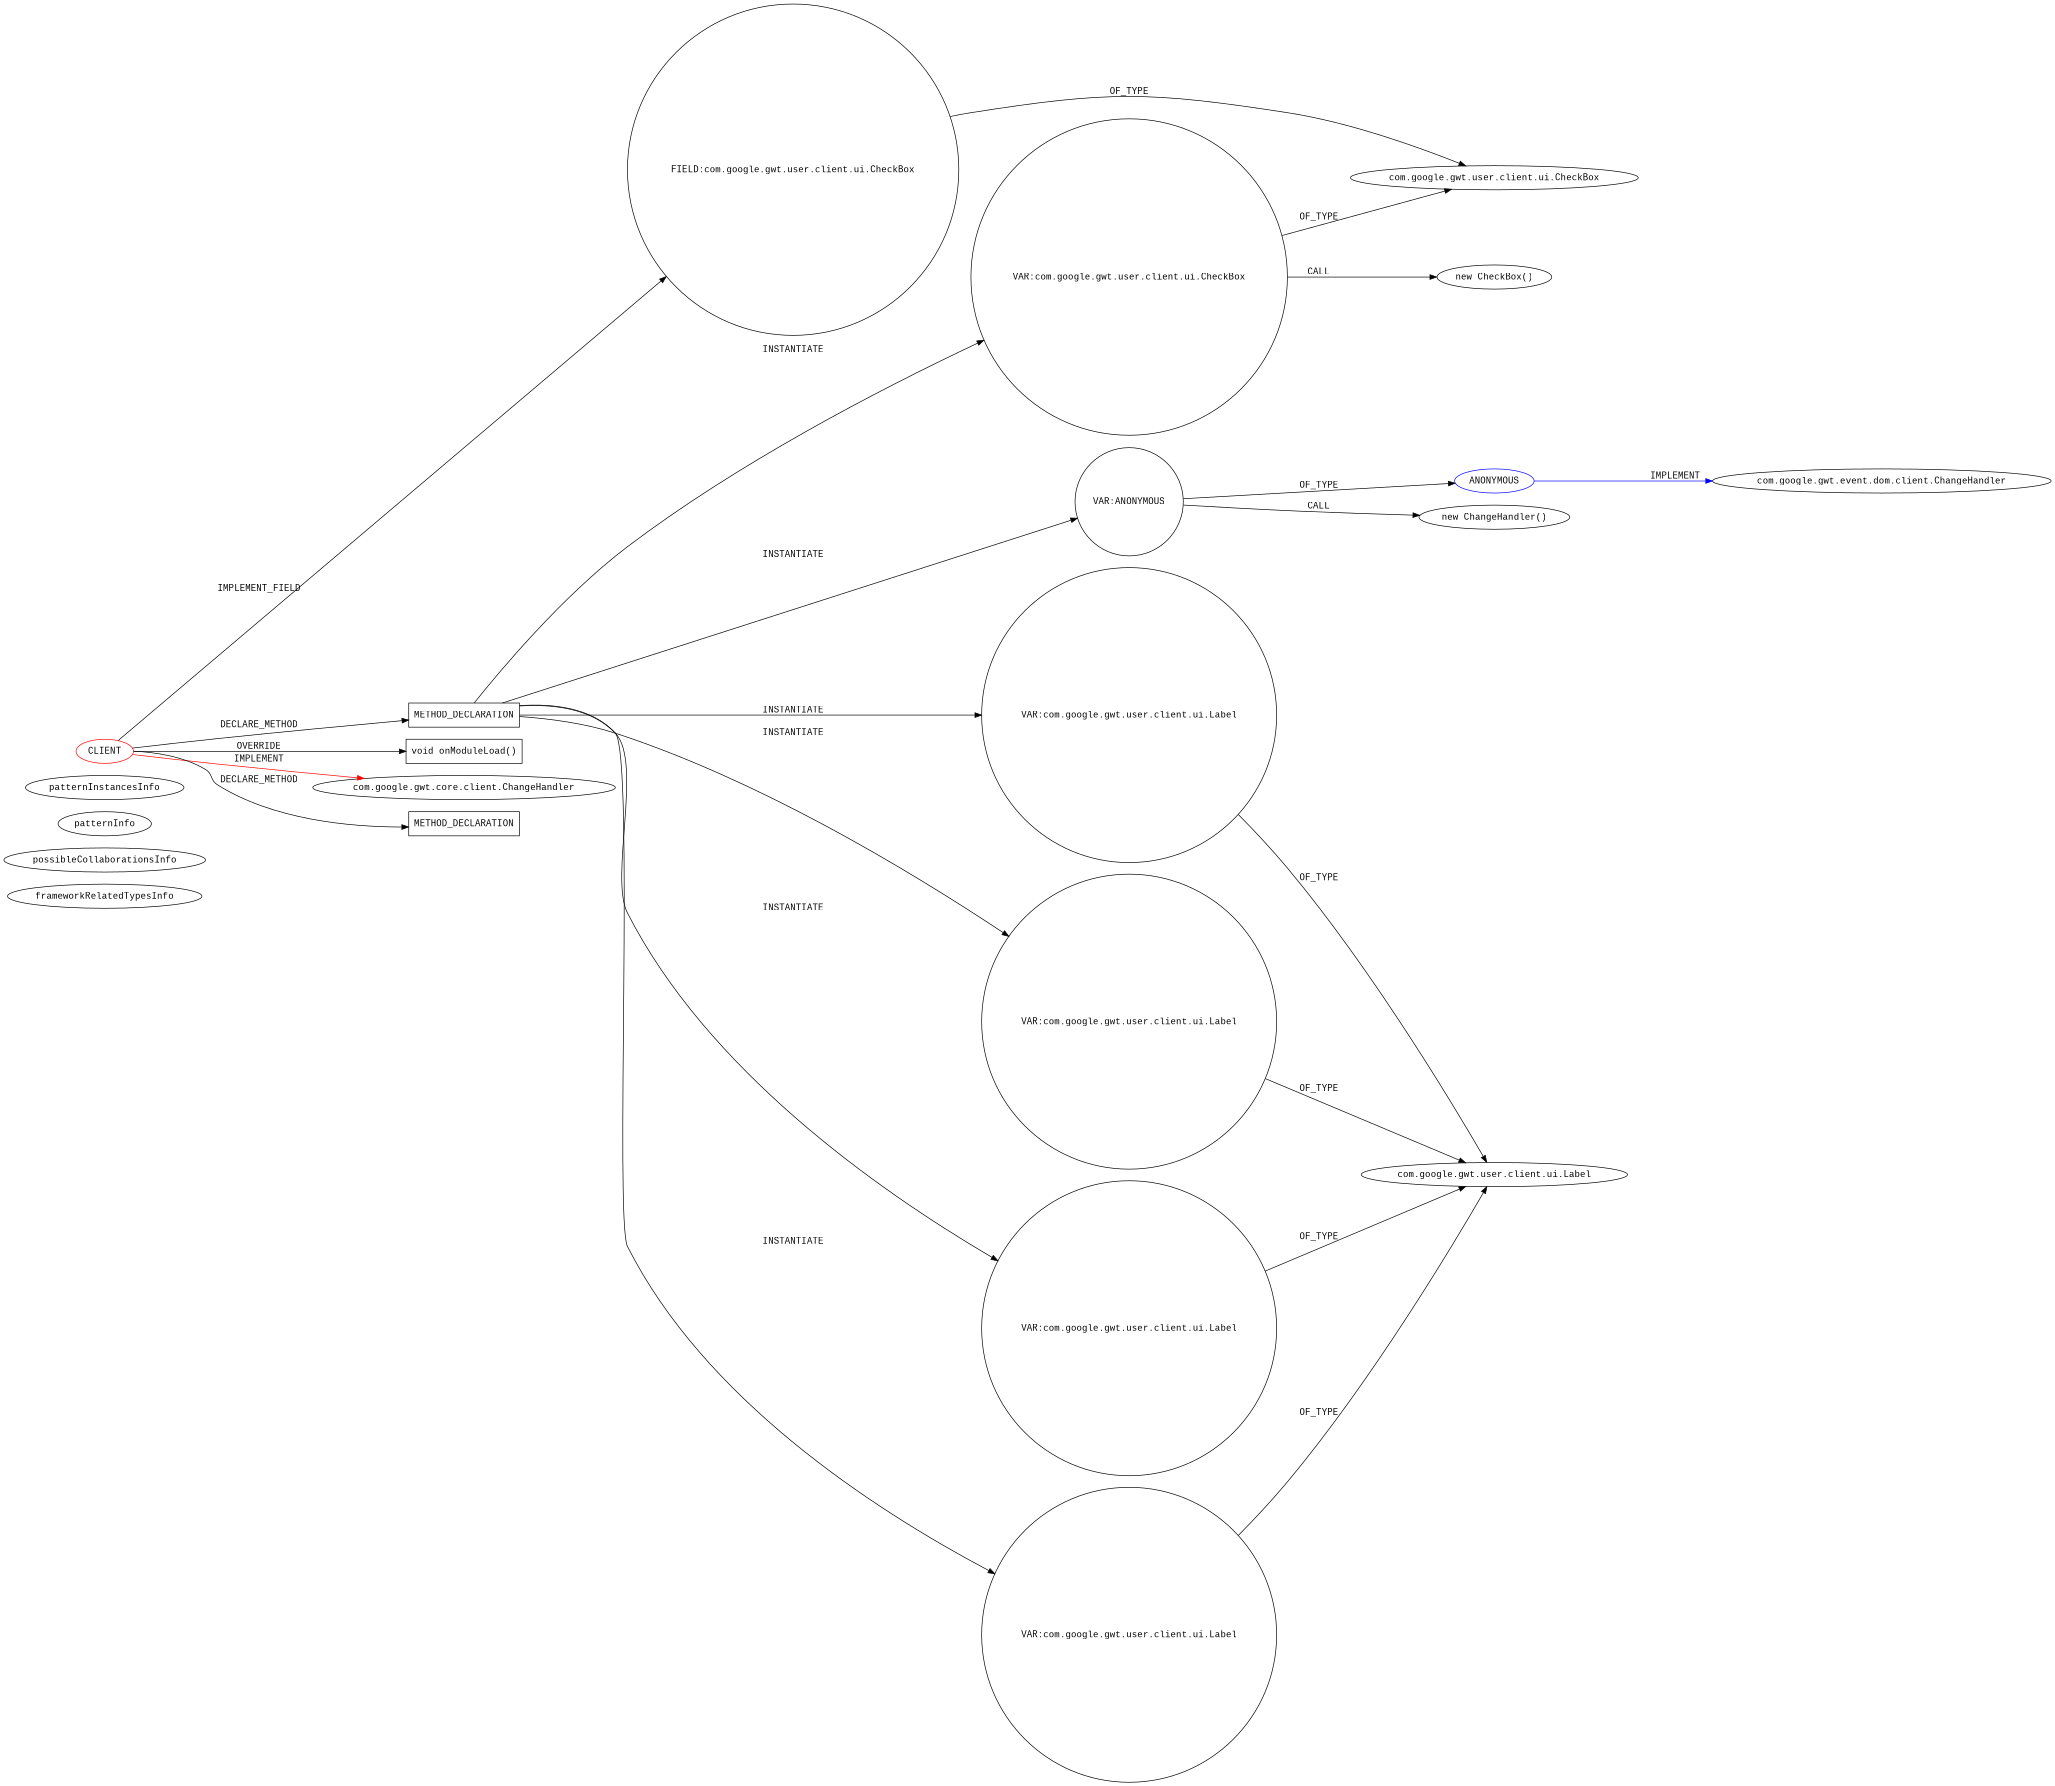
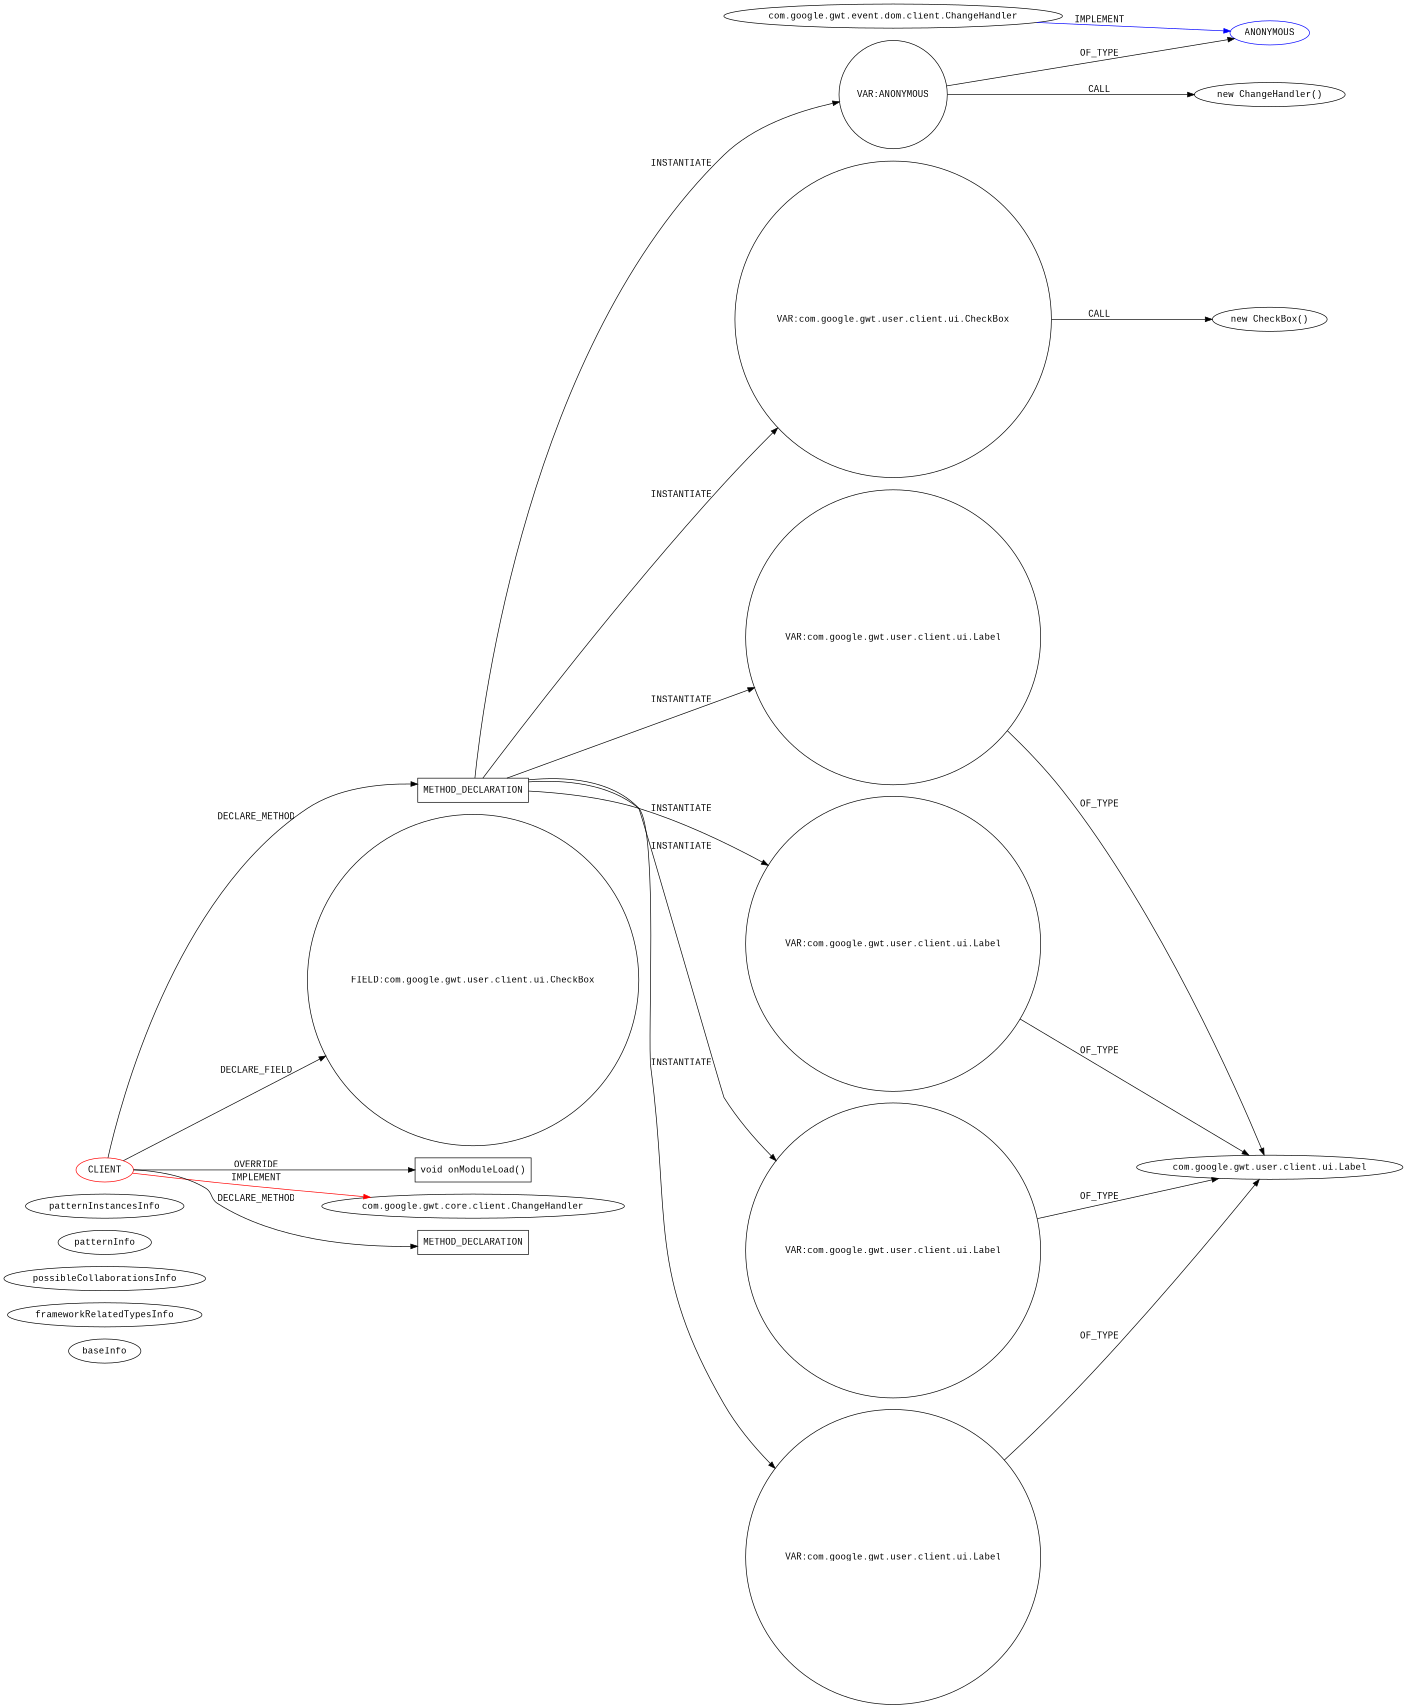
node "com.google.gwt.user.client.ui.CheckBox": removed
edge "ANONYMOUS" -> "com.google.gwt.event.dom.client.ChangeHandler": reversed
edge "CLIENT" -> "FIELD:com.google.gwt.user.client.ui.CheckBox": label "IMPLEMENT_FIELD" -> "DECLARE_FIELD"
node "baseInfo": added
